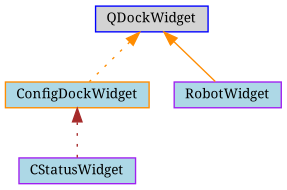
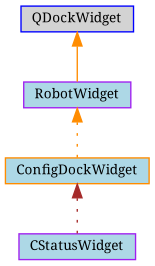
edge "ConfigDockWidget" -> "QDockWidget": now "ConfigDockWidget" -> "RobotWidget"
